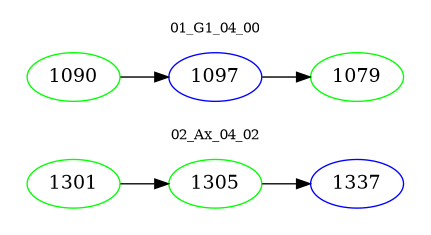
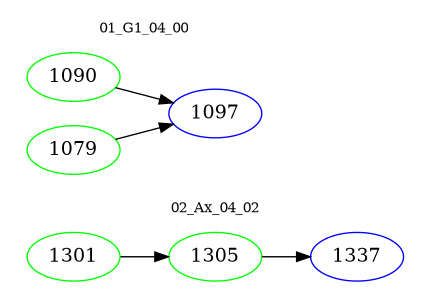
edge "1097" -> "1079": reversed
